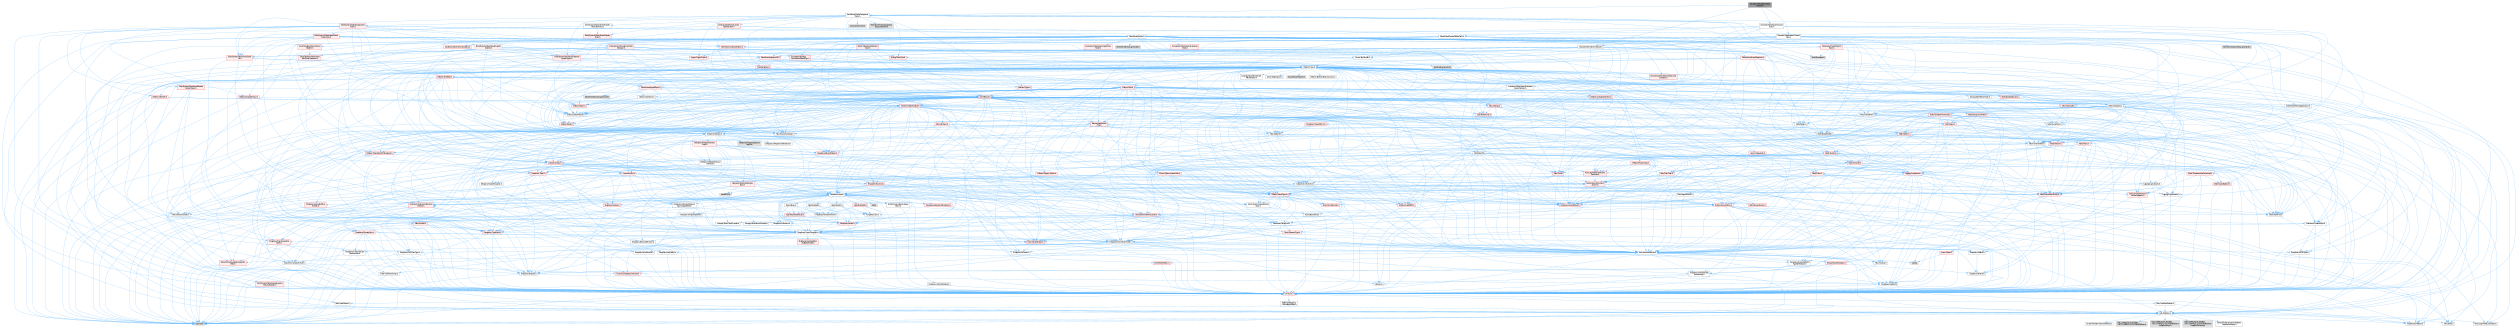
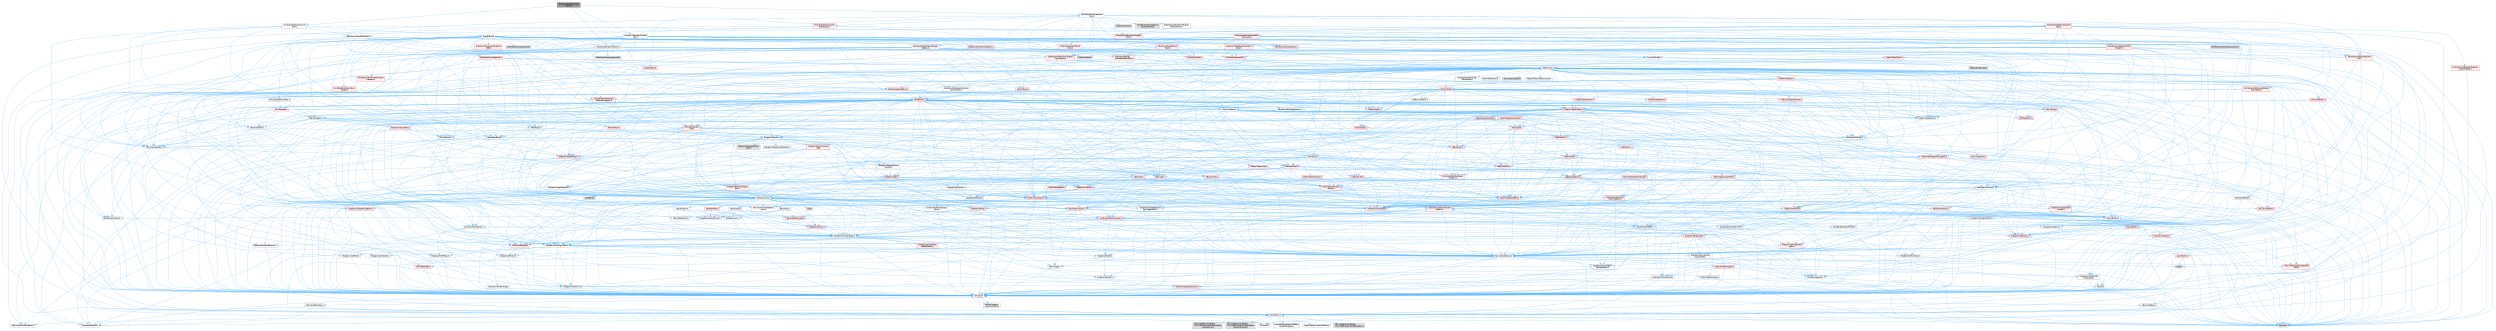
node "MovieSceneSection.h": label "MovieSceneSection.h" -> "ScopeRWLock.h"
edge "MovieSceneSignedObject.h" -> "MovieSceneChannel.generated.h": now "MovieSceneSignedObject.h" -> "EventHandlers/MovieScene DataEventContainer.h"
edge "Templates/IsTriviallyCopy Constructible.h" -> "Containers/ContainersFwd.h": now "String/FormatStringSan.h" -> "Containers/ContainersFwd.h"
